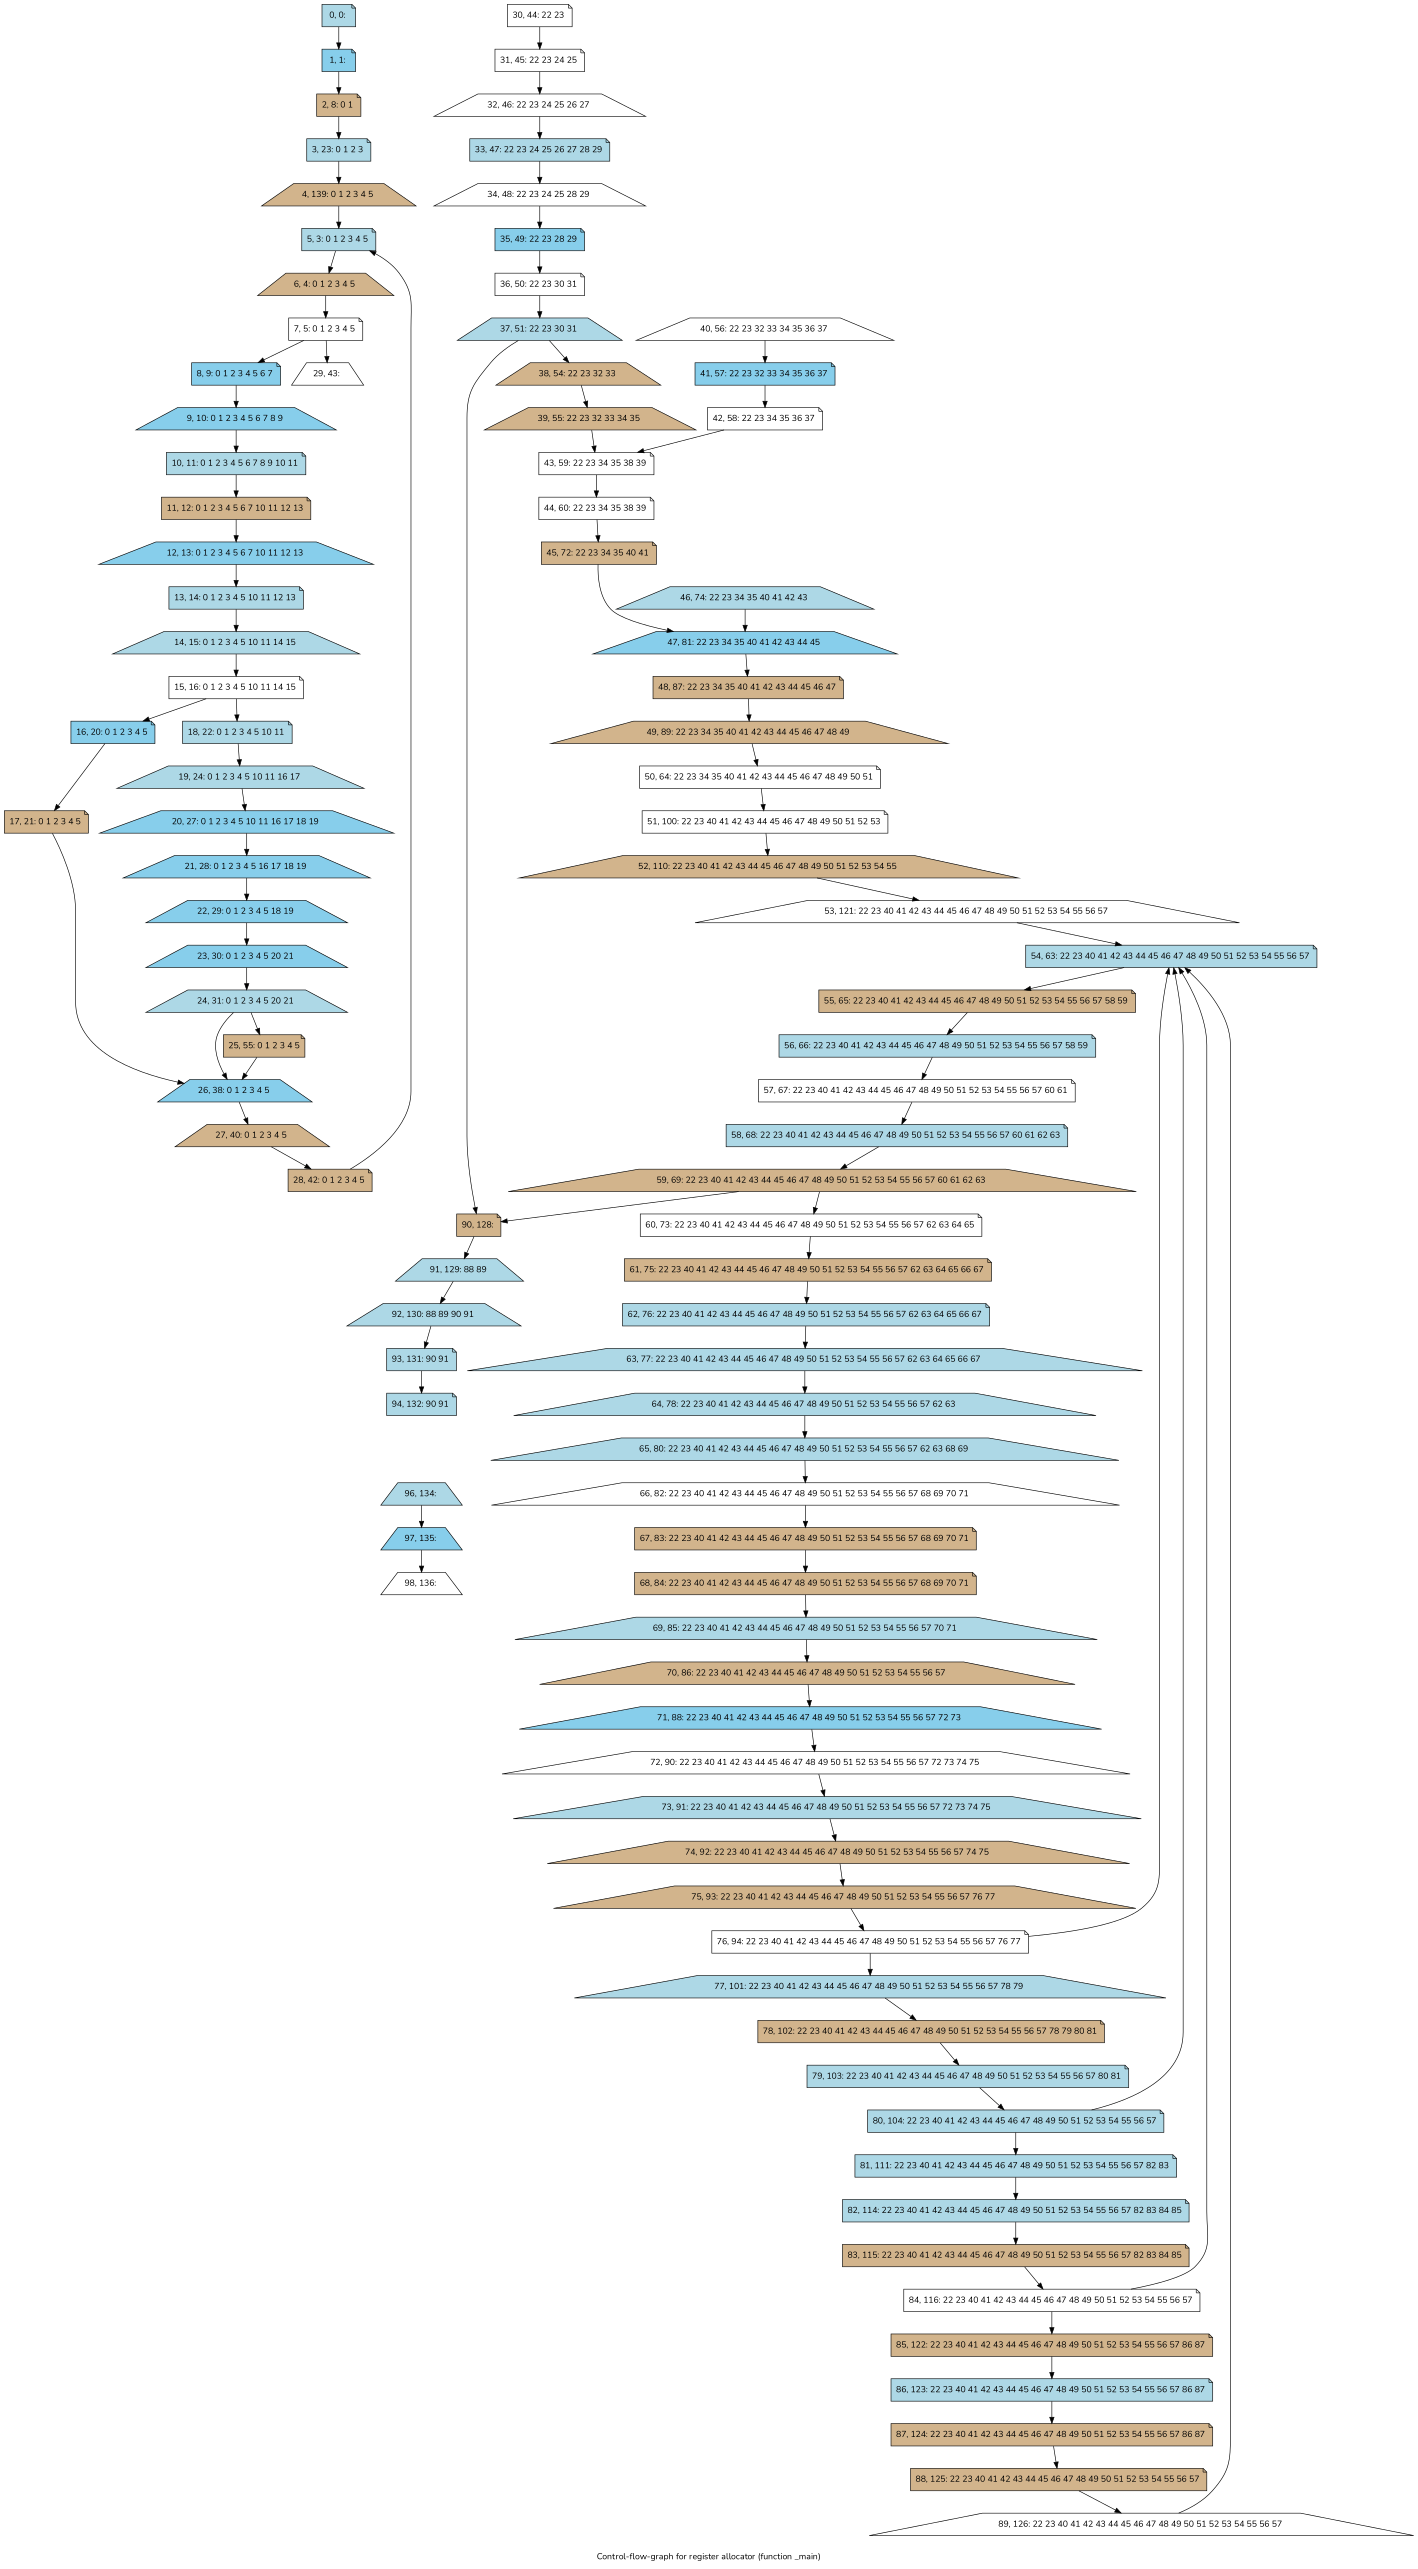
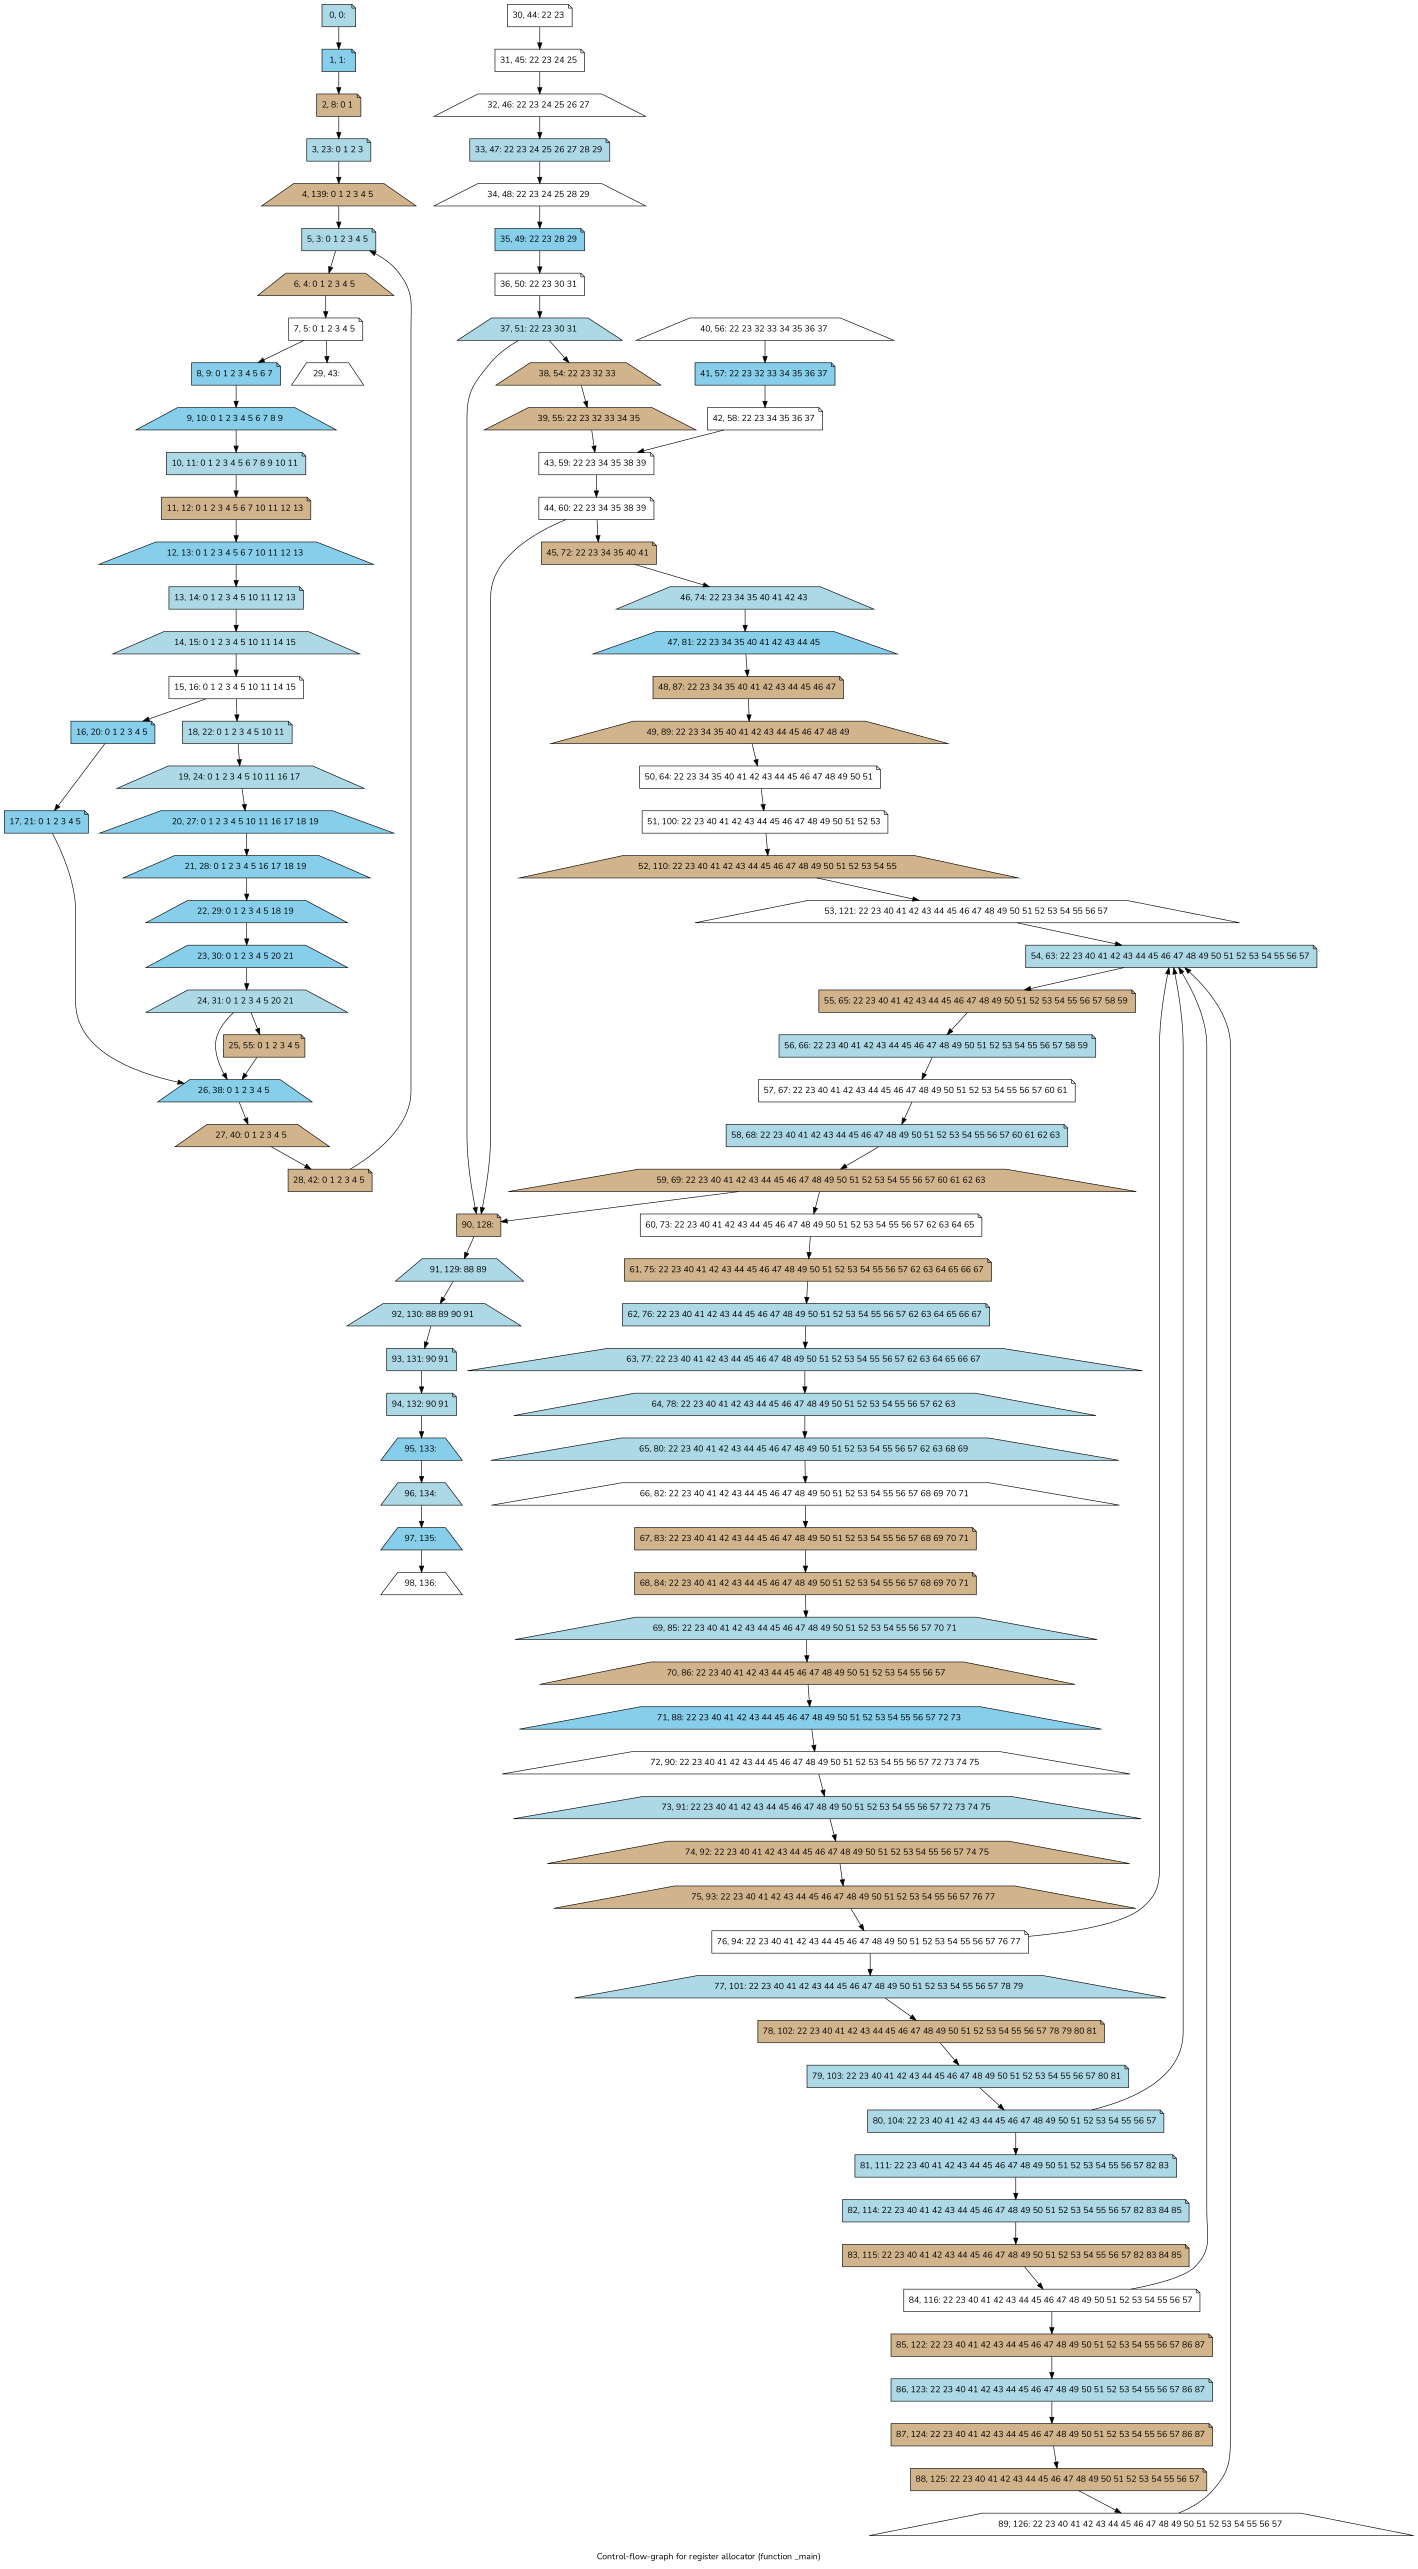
edge "45, 72: 22 23 34 35 40 41" -> "47, 81: 22 23 34 35 40 41 42 43 44 45": now "45, 72: 22 23 34 35 40 41" -> "46, 74: 22 23 34 35 40 41 42 43"
node "17, 21: 0 1 2 3 4 5": fillcolor tan -> skyblue
edge "44, 60: 22 23 34 35 38 39" -> "90, 128:": added
node "95, 133:": added
